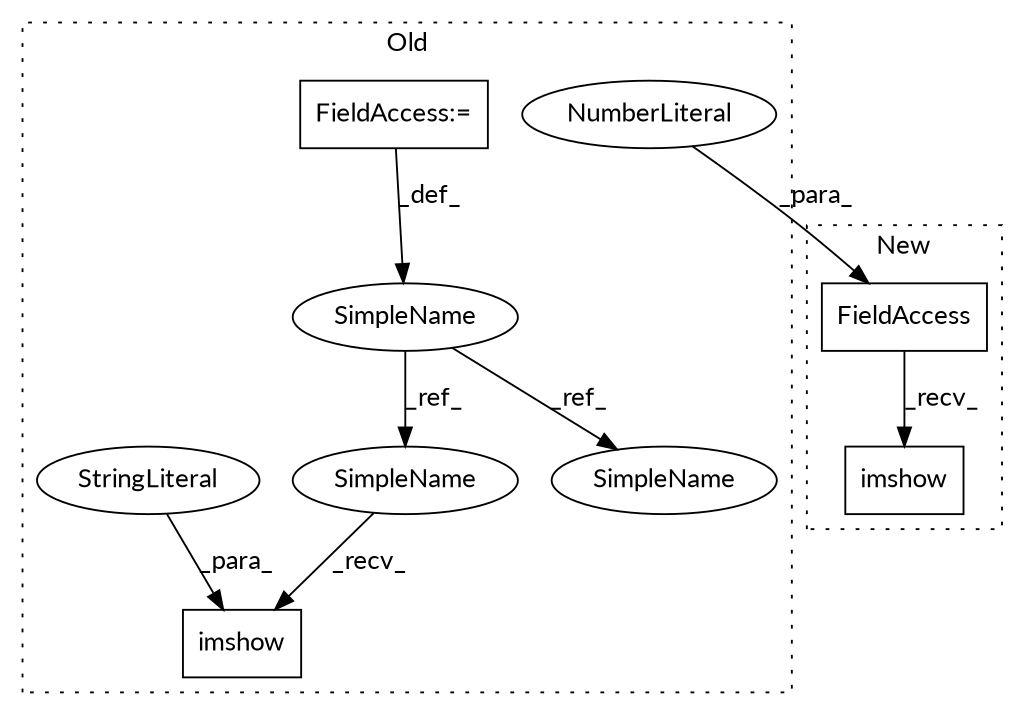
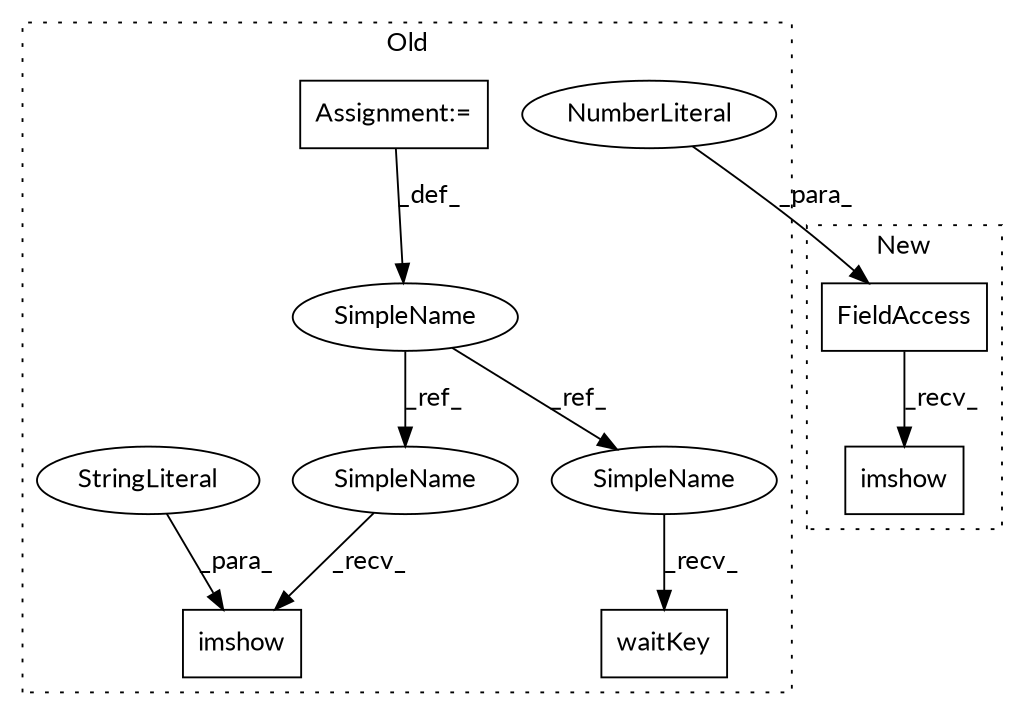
node "FieldAccess:=": label "FieldAccess:=" -> "Assignment:="
node "waitKey": added
